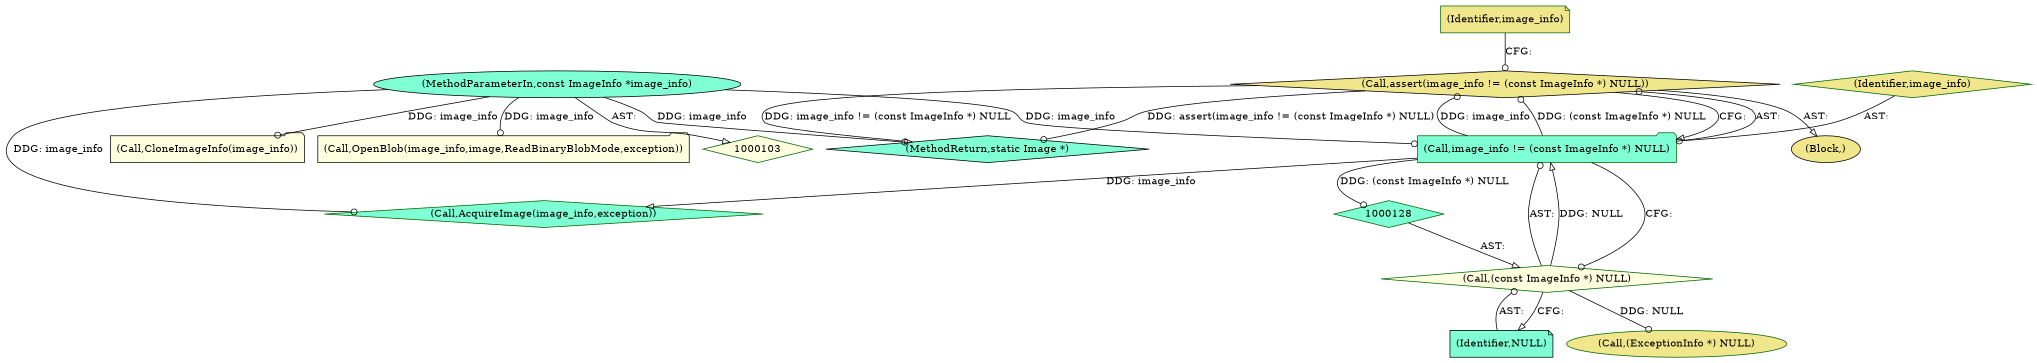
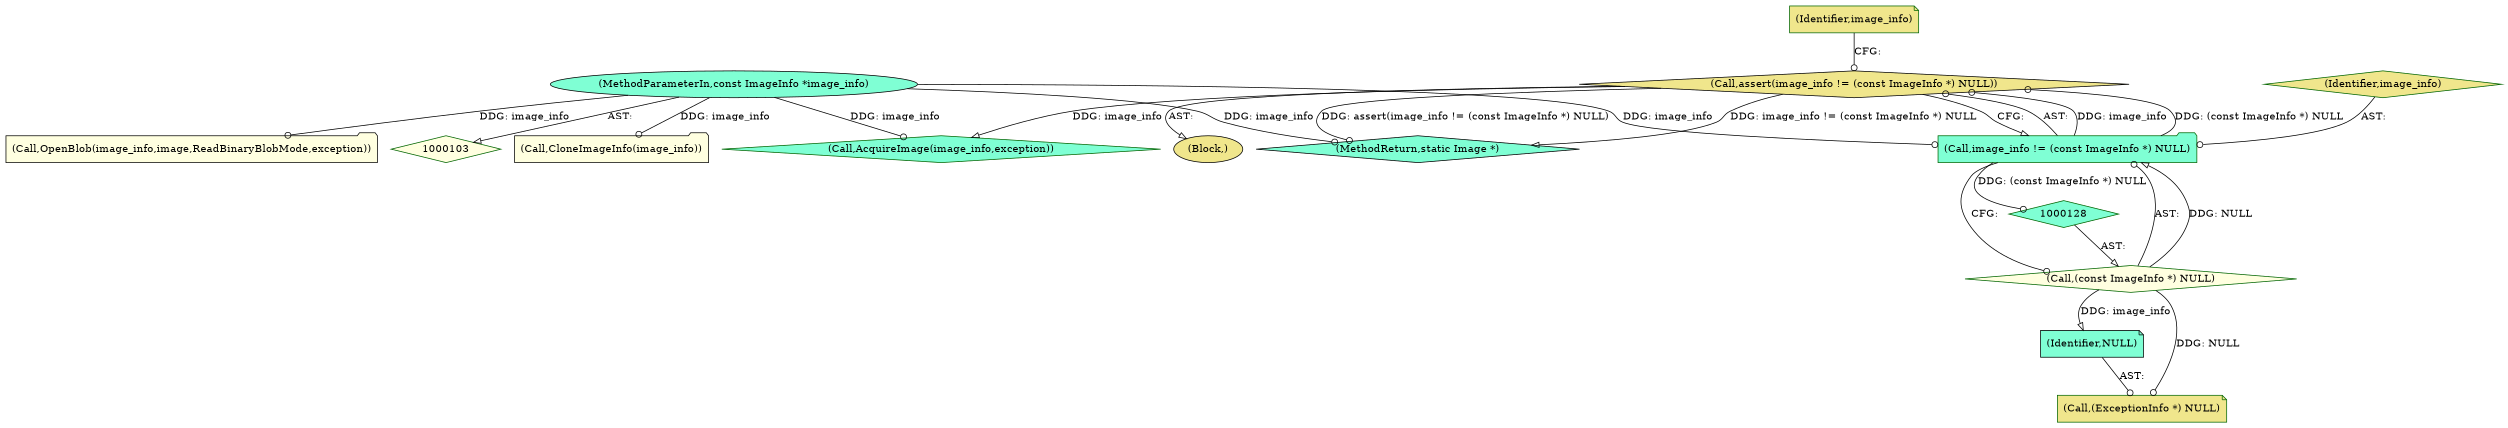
edge "(Call,image_info != (const ImageInfo *) NULL)" -> "(Call,AcquireImage(image_info,exception))": now "(Call,assert(image_info != (const ImageInfo *) NULL))" -> "(Call,AcquireImage(image_info,exception))"
edge "(Identifier,NULL)" -> "(Call,(const ImageInfo *) NULL)": now "(Identifier,NULL)" -> "(Call,(ExceptionInfo *) NULL)"
edge "(Call,(const ImageInfo *) NULL)" -> "(Identifier,NULL)": label "CFG: " -> "DDG: image_info"
node "(Call,(ExceptionInfo *) NULL)": shape ellipse -> note
